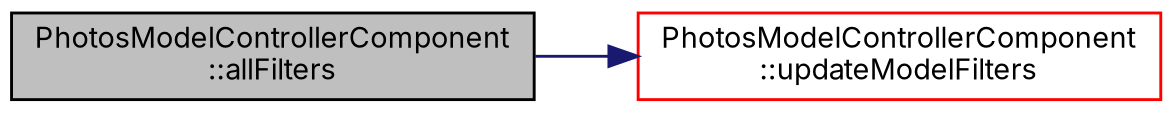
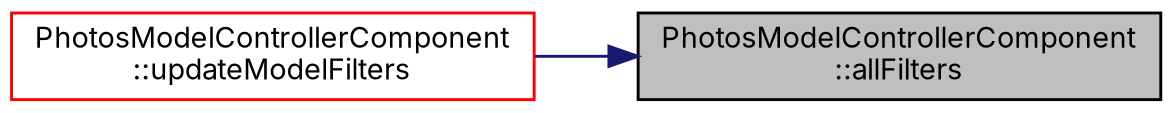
edge "PhotosModelControllerComponent ::allFilters" -> "PhotosModelControllerComponent ::updateModelFilters": reversed
